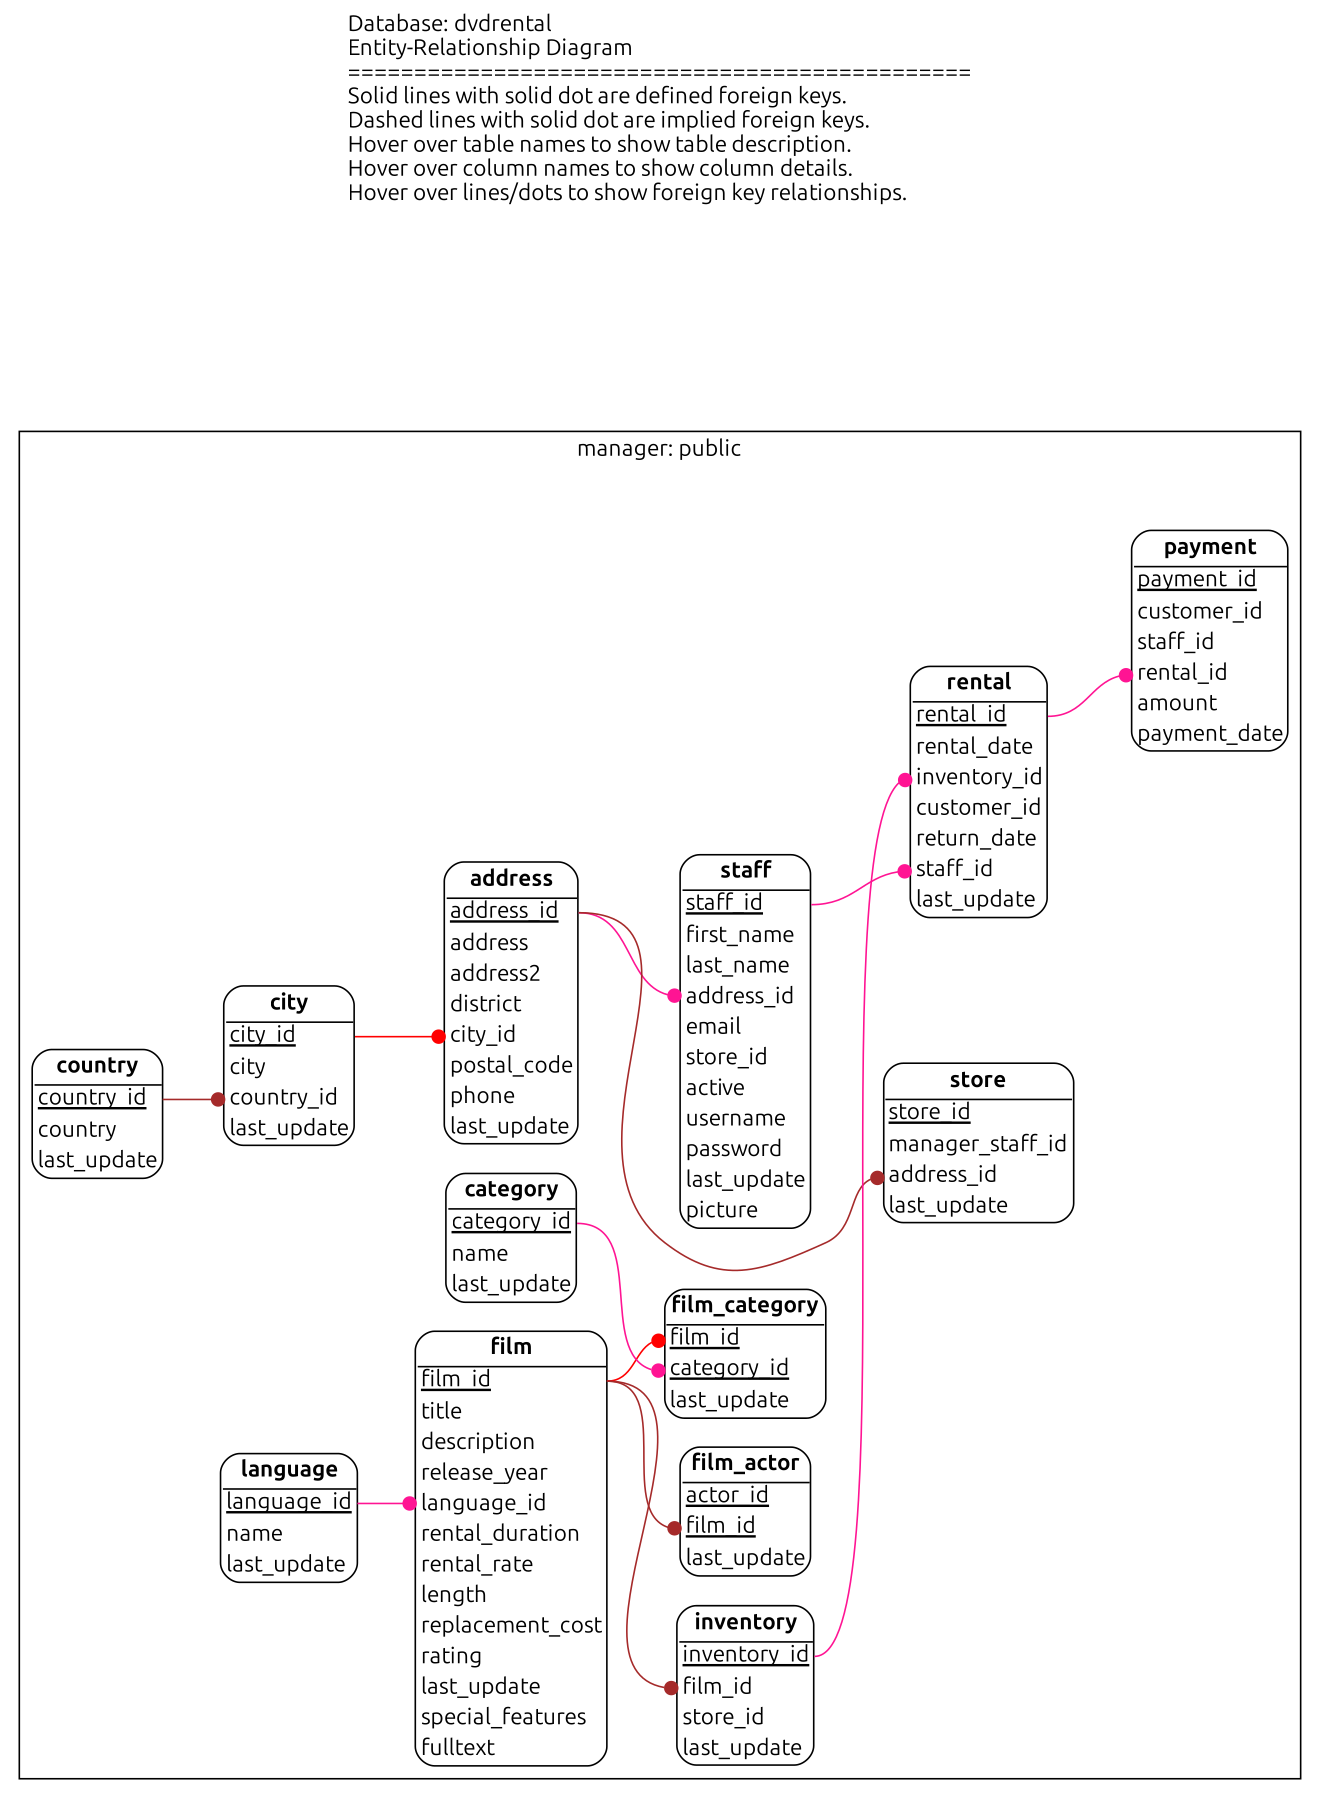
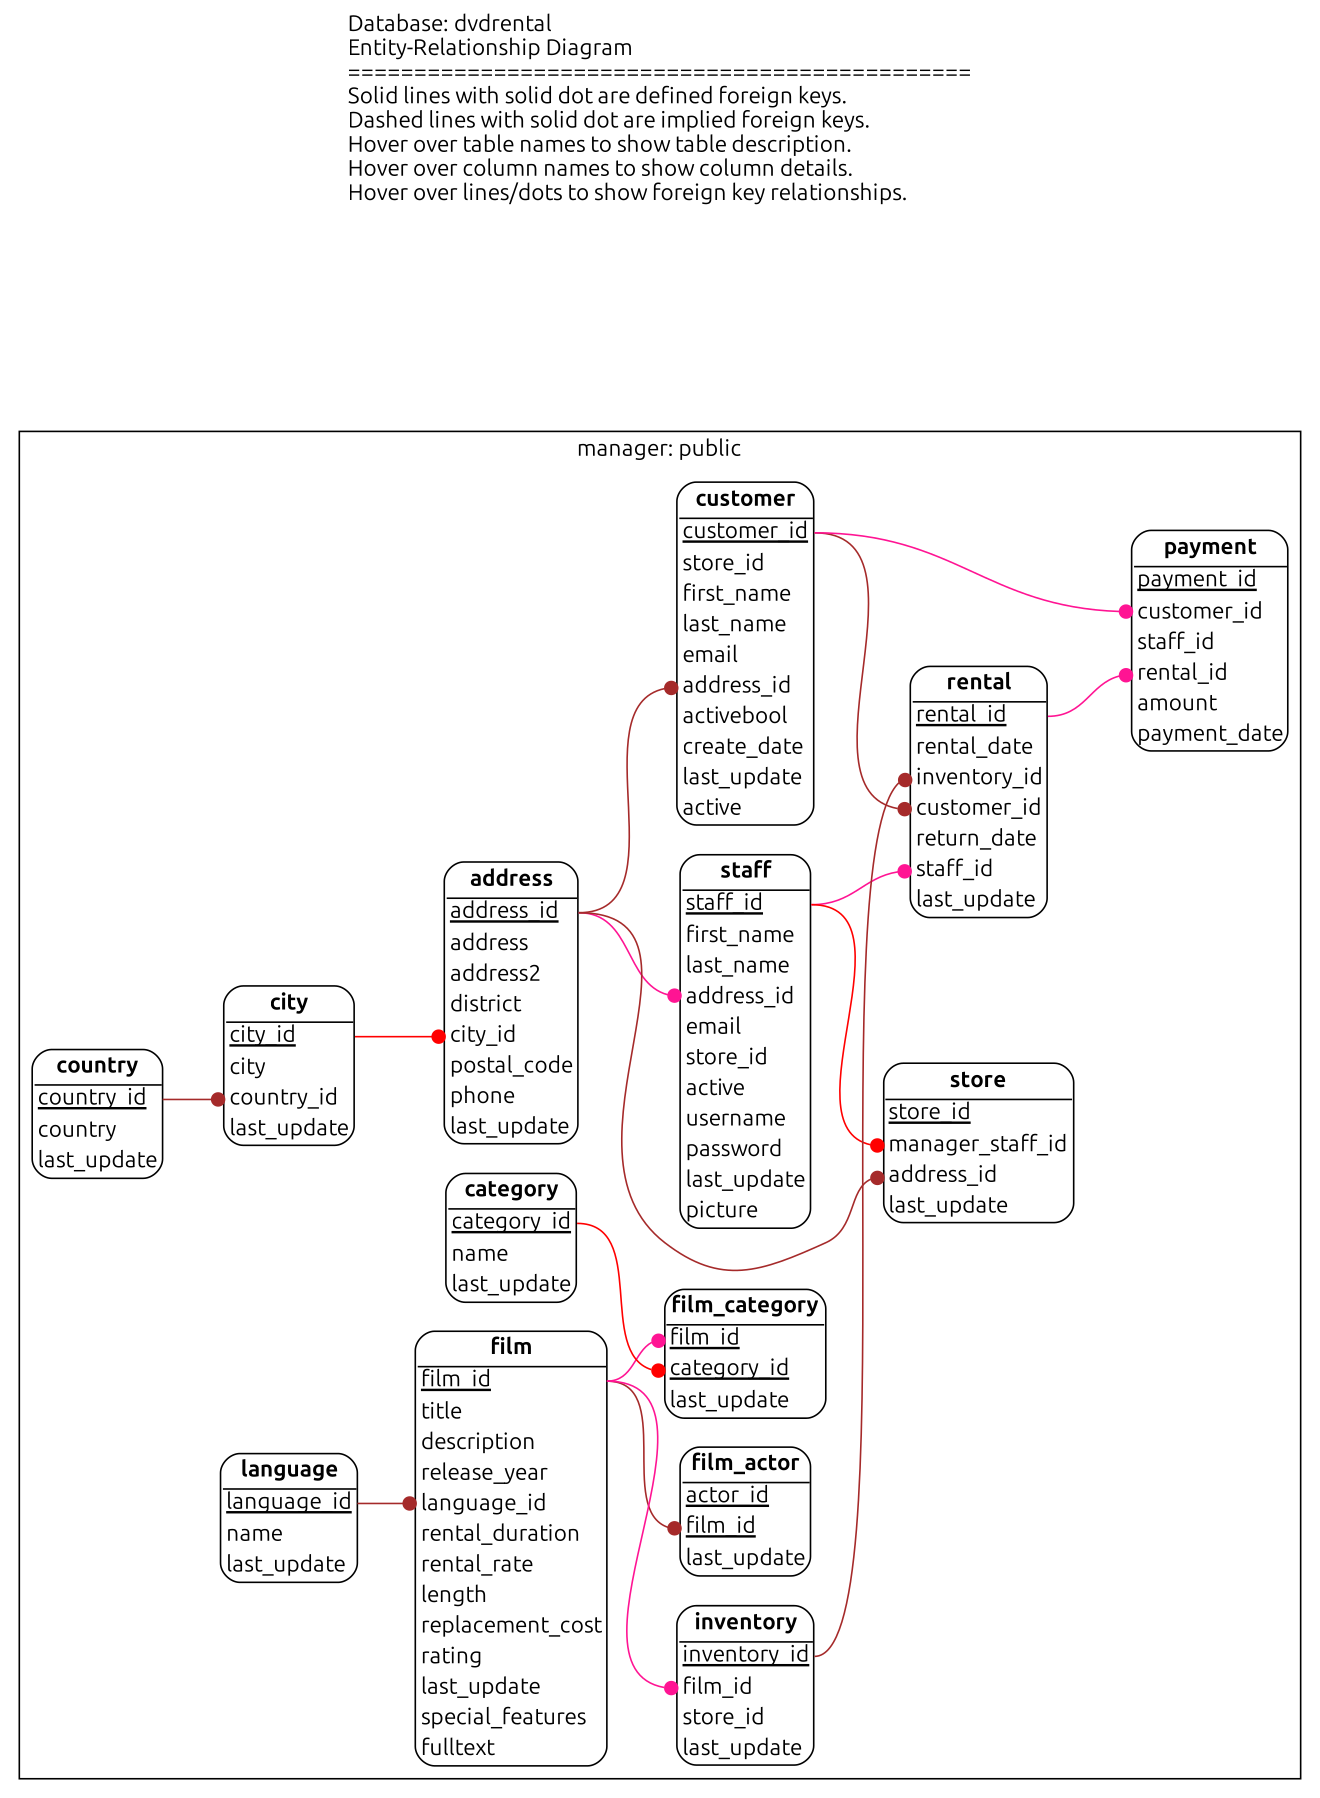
node "customer": added
edge "staff" -- "store": added
edge "rental" -- "inventory": color deeppink -> brown
edge "category" -- "film_category": color deeppink -> red
edge "film_category" -- "film": color red -> deeppink
edge "language" -- "film": color deeppink -> brown
edge "film" -- "inventory": color brown -> deeppink
